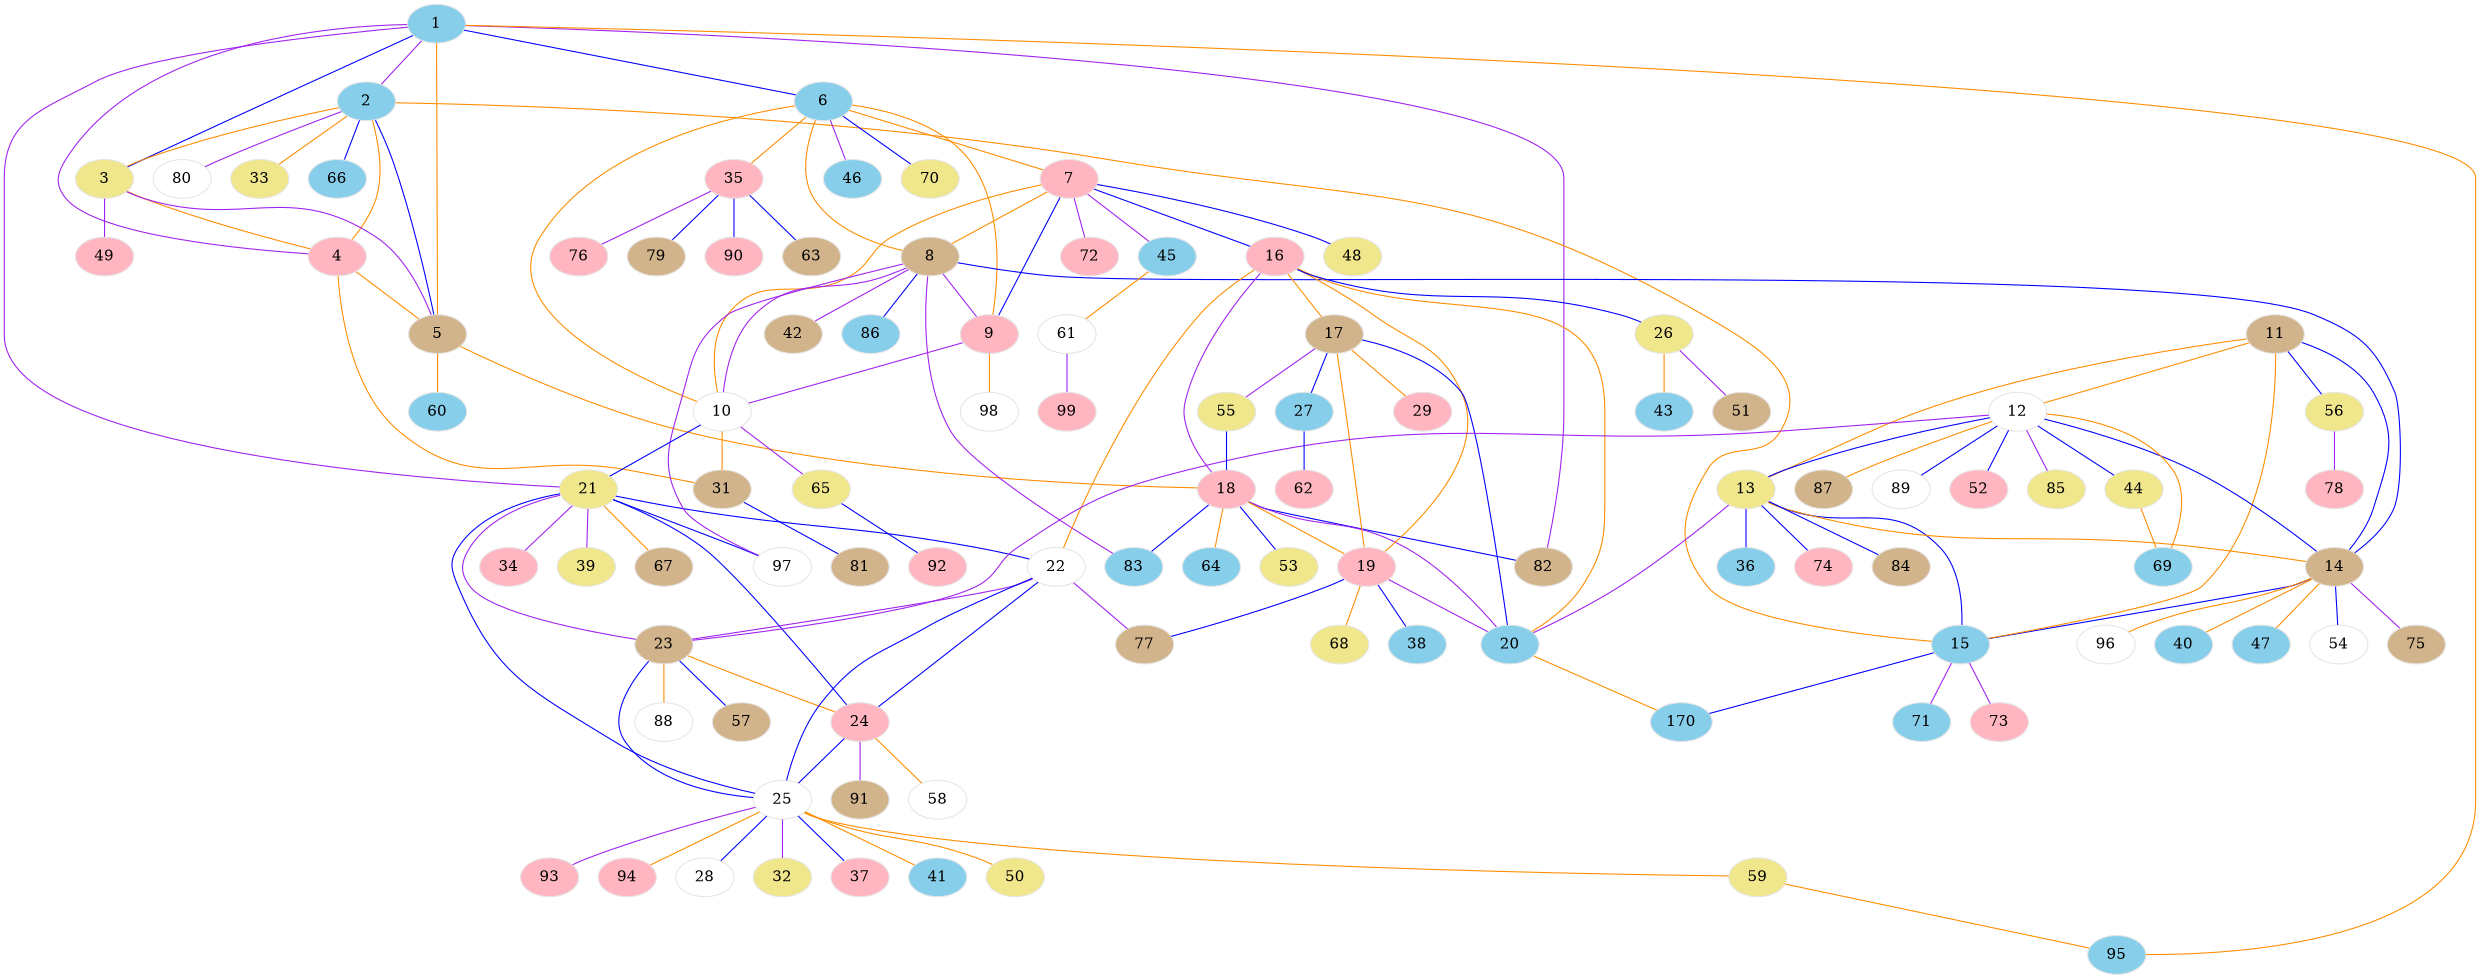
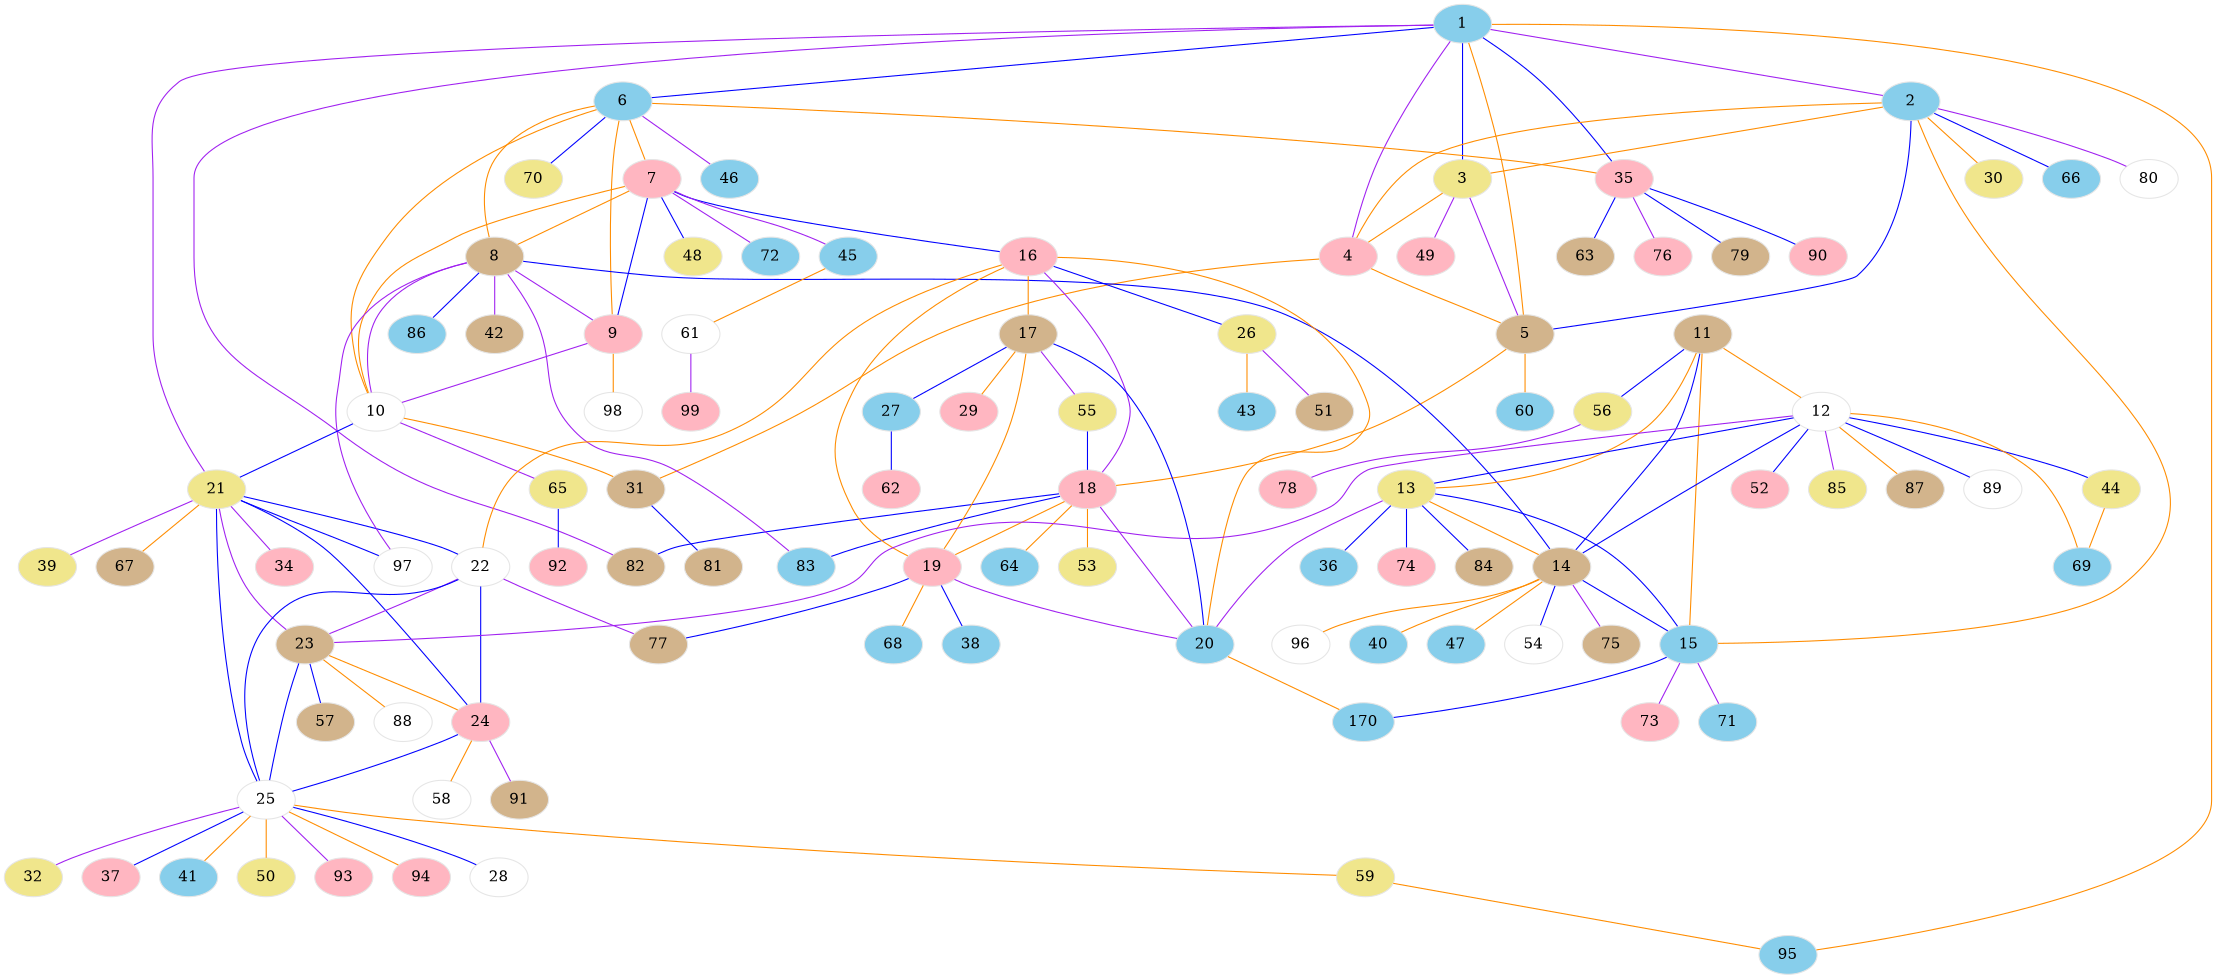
edge "1" -- "35": added
node "33": label "33" -> "30"
node "72": fillcolor lightpink -> skyblue
edge "18" -- "53": color blue -> darkorange
node "68": fillcolor khaki -> skyblue
